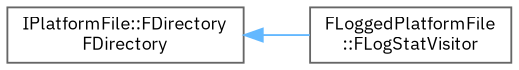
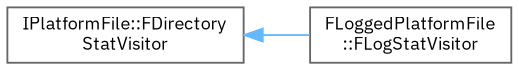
node "IPlatformFile::FDirectory FDirectory": label "IPlatformFile::FDirectory FDirectory" -> "IPlatformFile::FDirectory StatVisitor"
